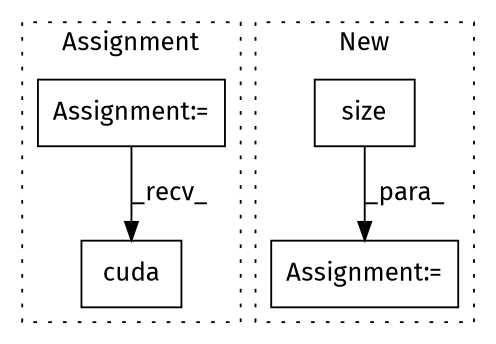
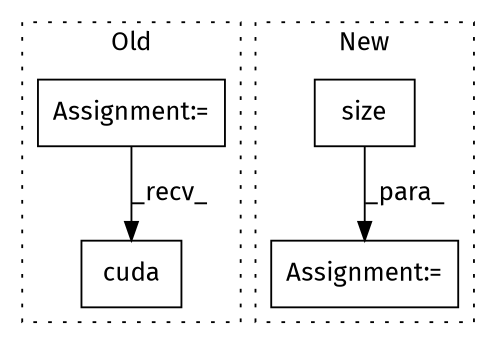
cluster "Assignment": label "Assignment" -> "Old"
